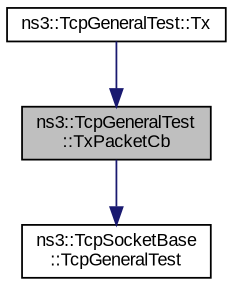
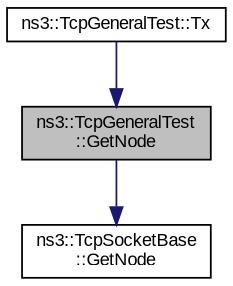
node "ns3::TcpGeneralTest ::TxPacketCb": label "ns3::TcpGeneralTest ::TxPacketCb" -> "ns3::TcpGeneralTest ::GetNode"
node "ns3::TcpSocketBase ::TcpGeneralTest": label "ns3::TcpSocketBase ::TcpGeneralTest" -> "ns3::TcpSocketBase ::GetNode"
